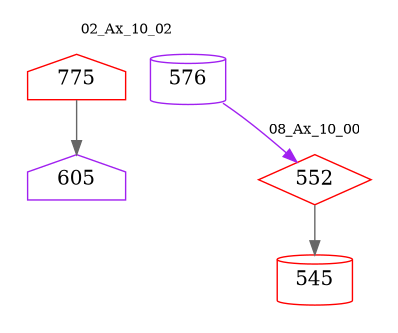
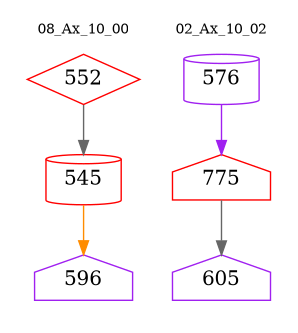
edge "576" -> "552": now "576" -> "775"
node "596": added
